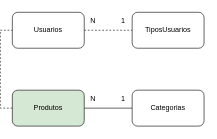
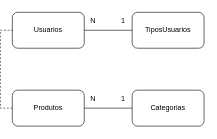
edge "Usuarios" -- "TiposUsuarios": style dashed -> solid
node "Produtos": fillcolor #d5e8d4 -> #ffffff
